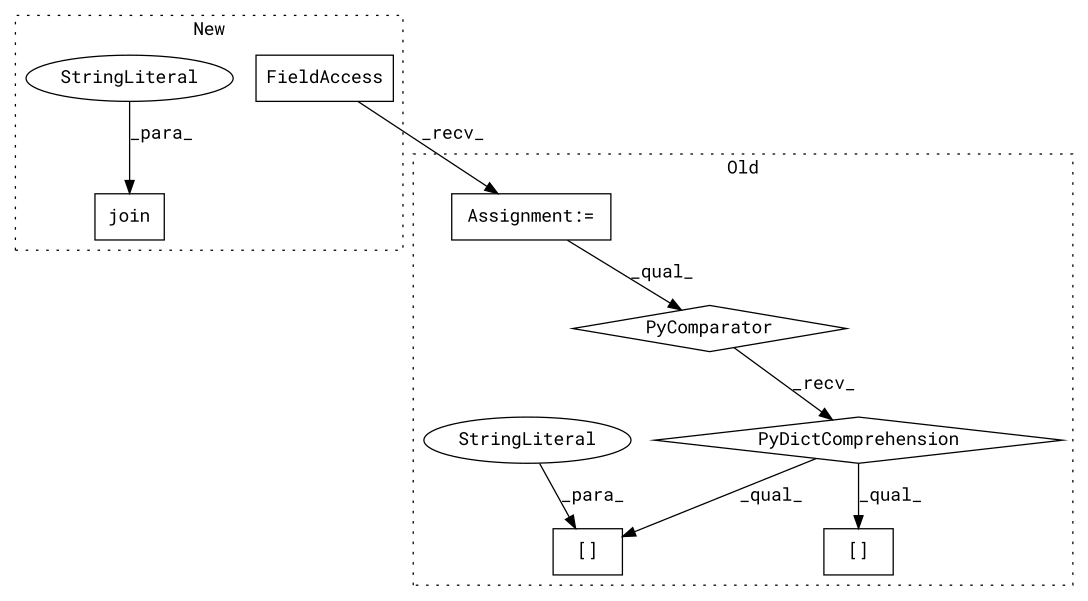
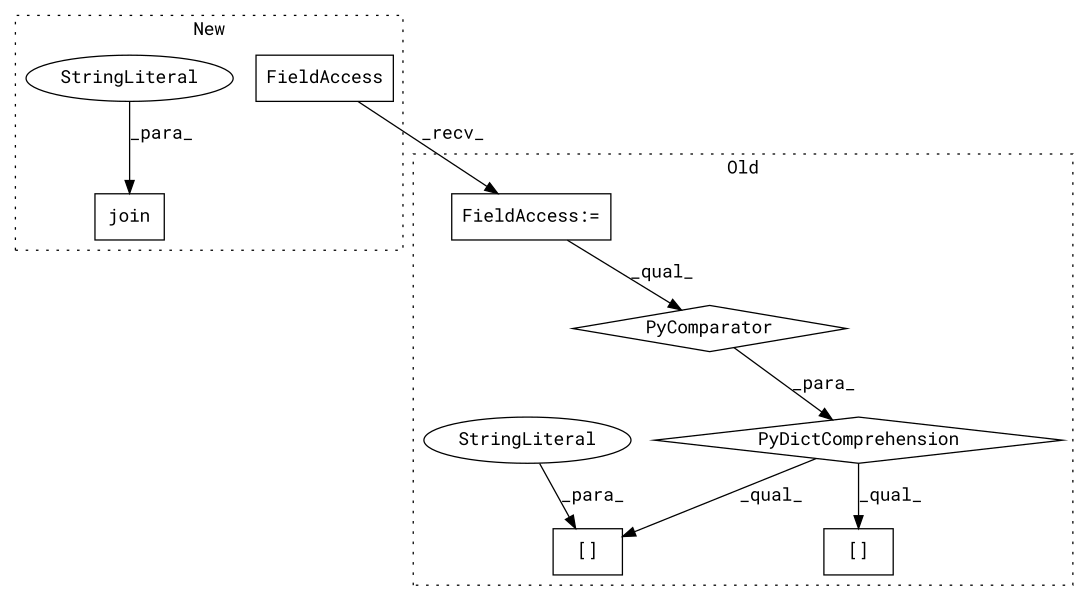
node "Assignment:=": label "Assignment:=" -> "FieldAccess:="
edge "PyComparator" -> "PyDictComprehension": label "_recv_" -> "_para_"
